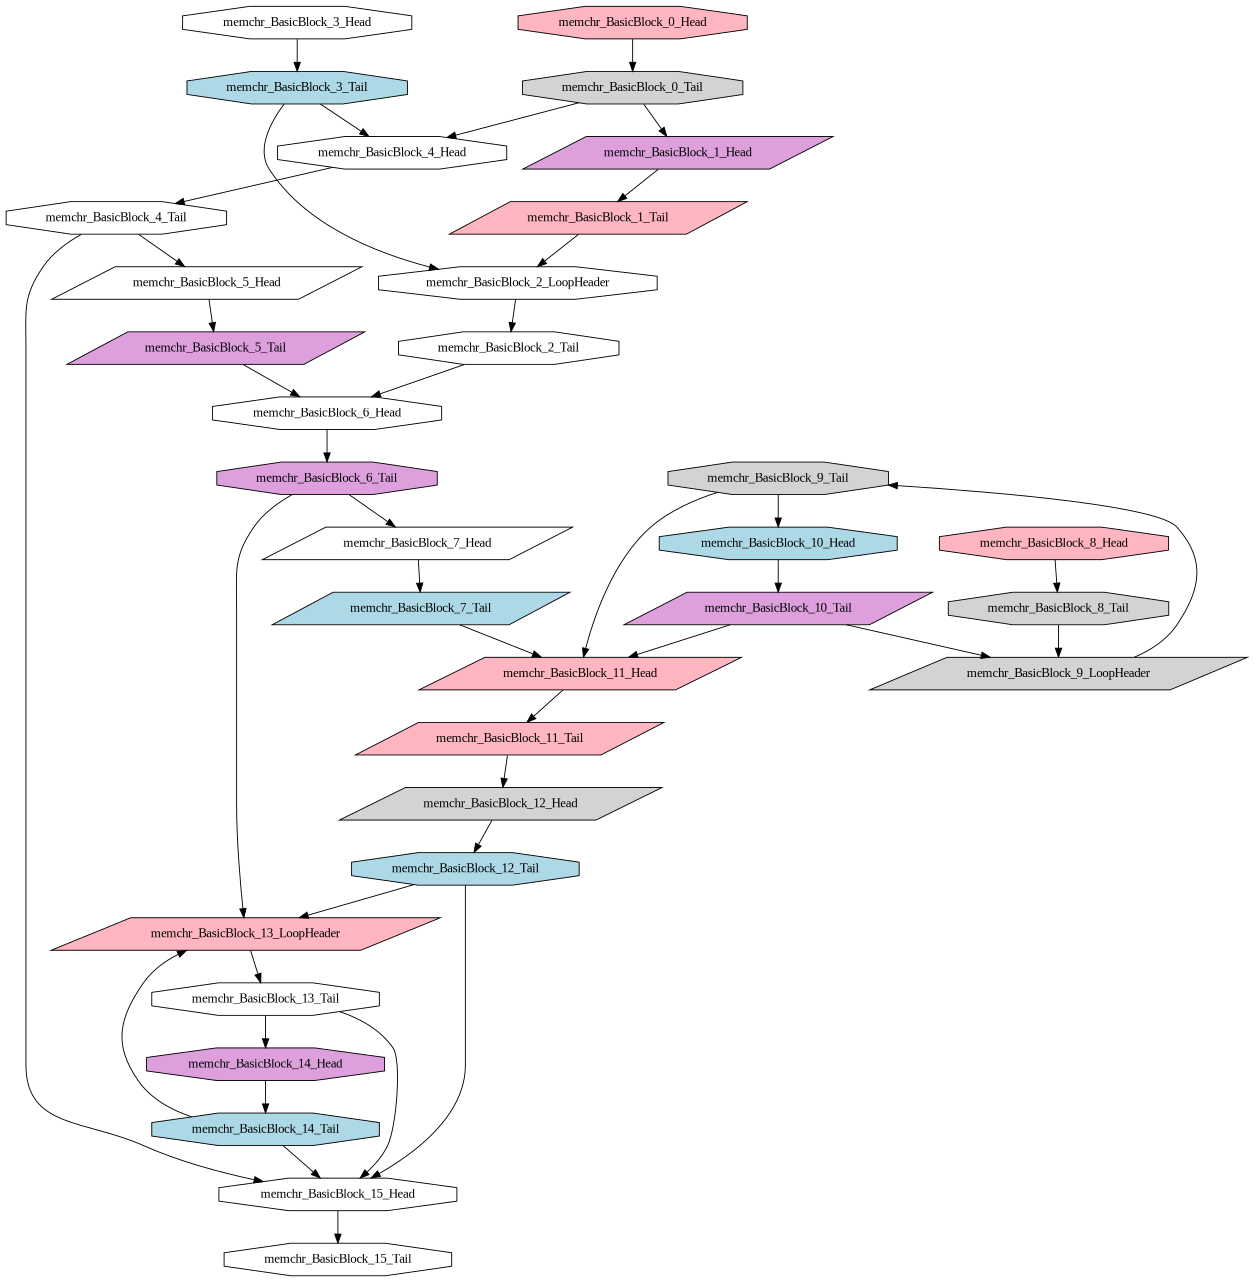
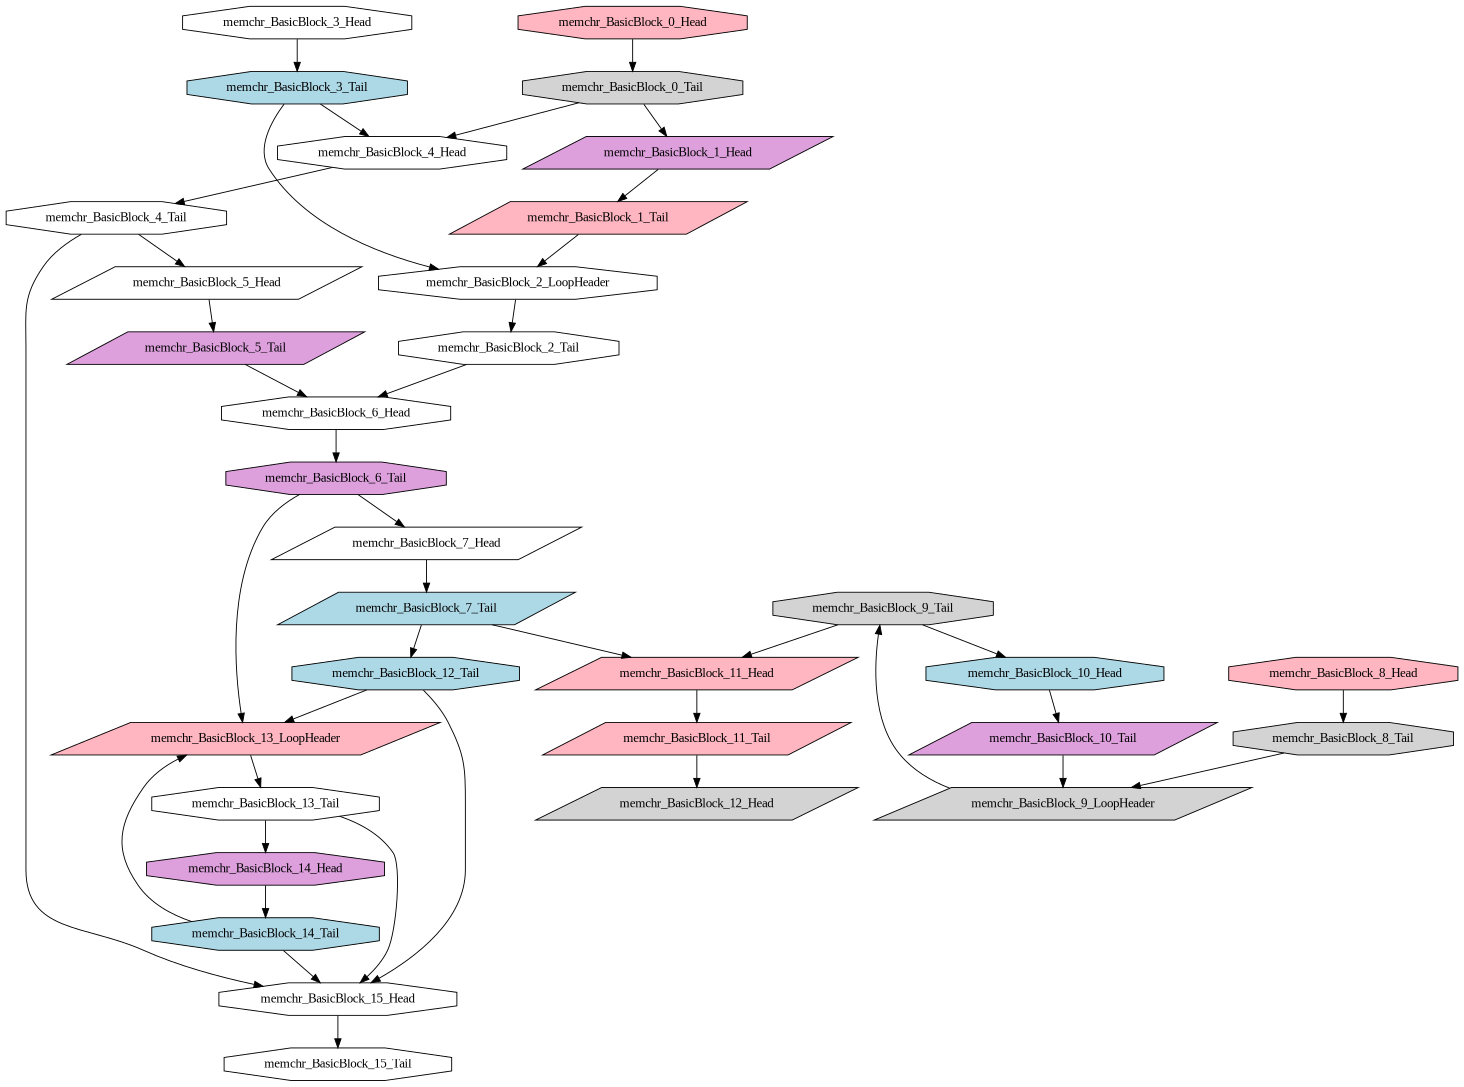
edge "memchr_BasicBlock_10_Tail" -> "memchr_BasicBlock_11_Head": removed
edge "memchr_BasicBlock_12_Head" -> "memchr_BasicBlock_12_Tail": now "memchr_BasicBlock_7_Tail" -> "memchr_BasicBlock_12_Tail"
